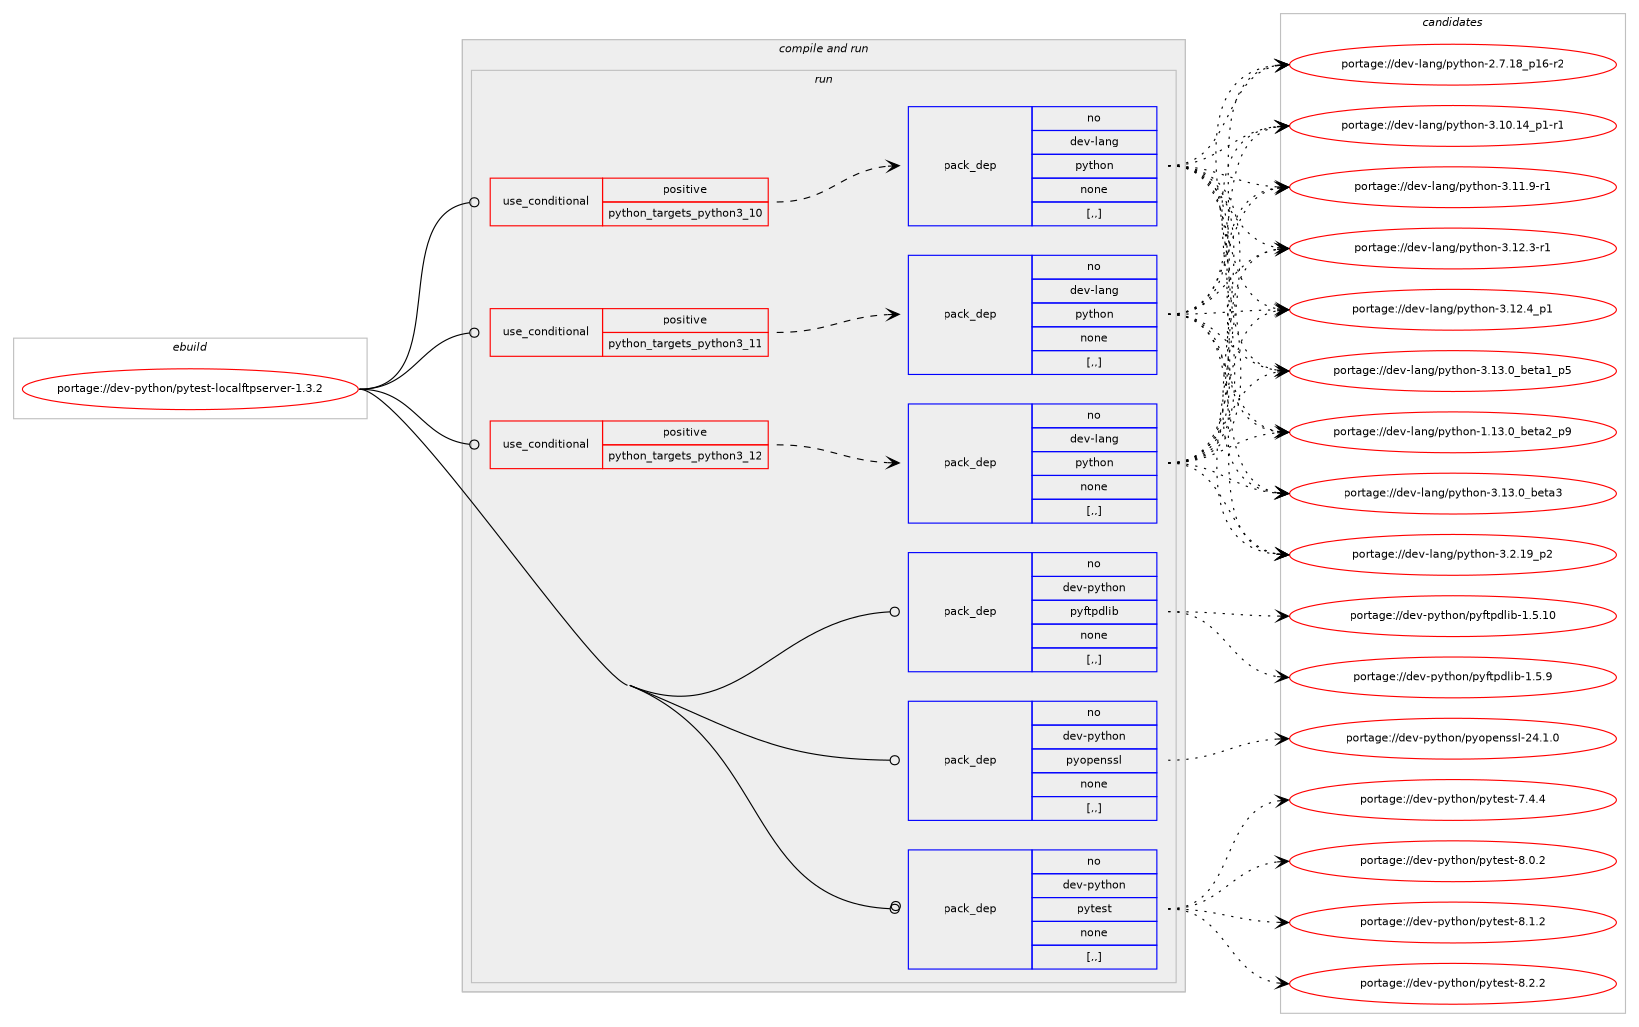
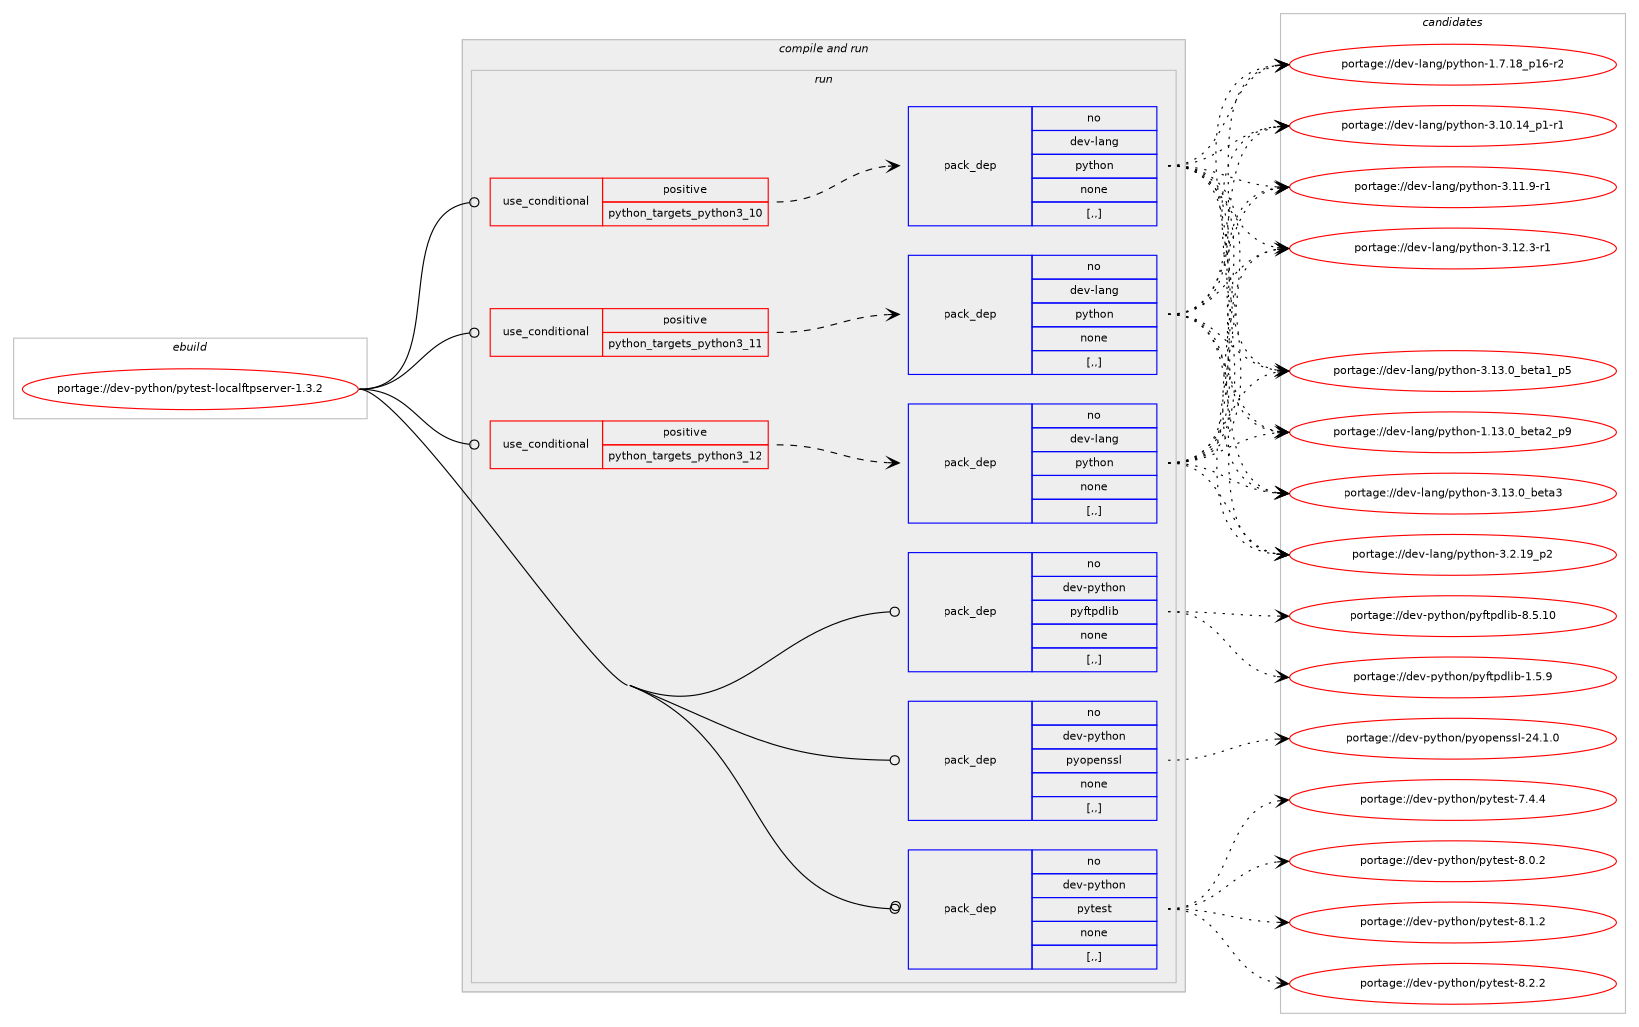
node "portage://dev-lang/python-2.7.18_p16-r2": label "portage://dev-lang/python-2.7.18_p16-r2" -> "portage://dev-lang/python-1.7.18_p16-r2"
node "portage://dev-lang/python-3.12.4_p1": removed
node "portage://dev-python/pyftpdlib-1.5.10": label "portage://dev-python/pyftpdlib-1.5.10" -> "portage://dev-python/pyftpdlib-8.5.10"
